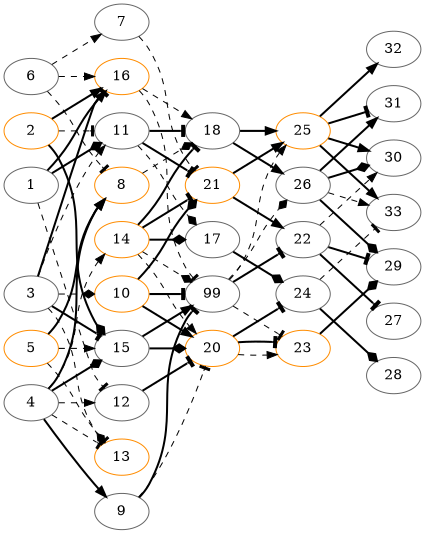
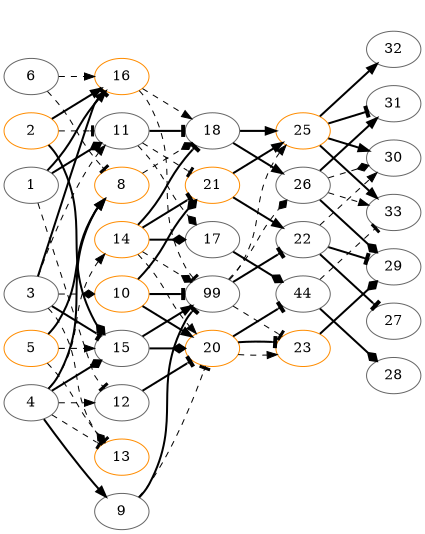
node "7": removed
edge "11" -> "21": style bold -> dashed
edge "26" -> "30": style bold -> dashed
node "24": label "24" -> "44"
